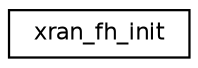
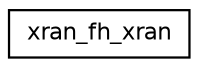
node "xran_fh_init": label "xran_fh_init" -> "xran_fh_xran"
